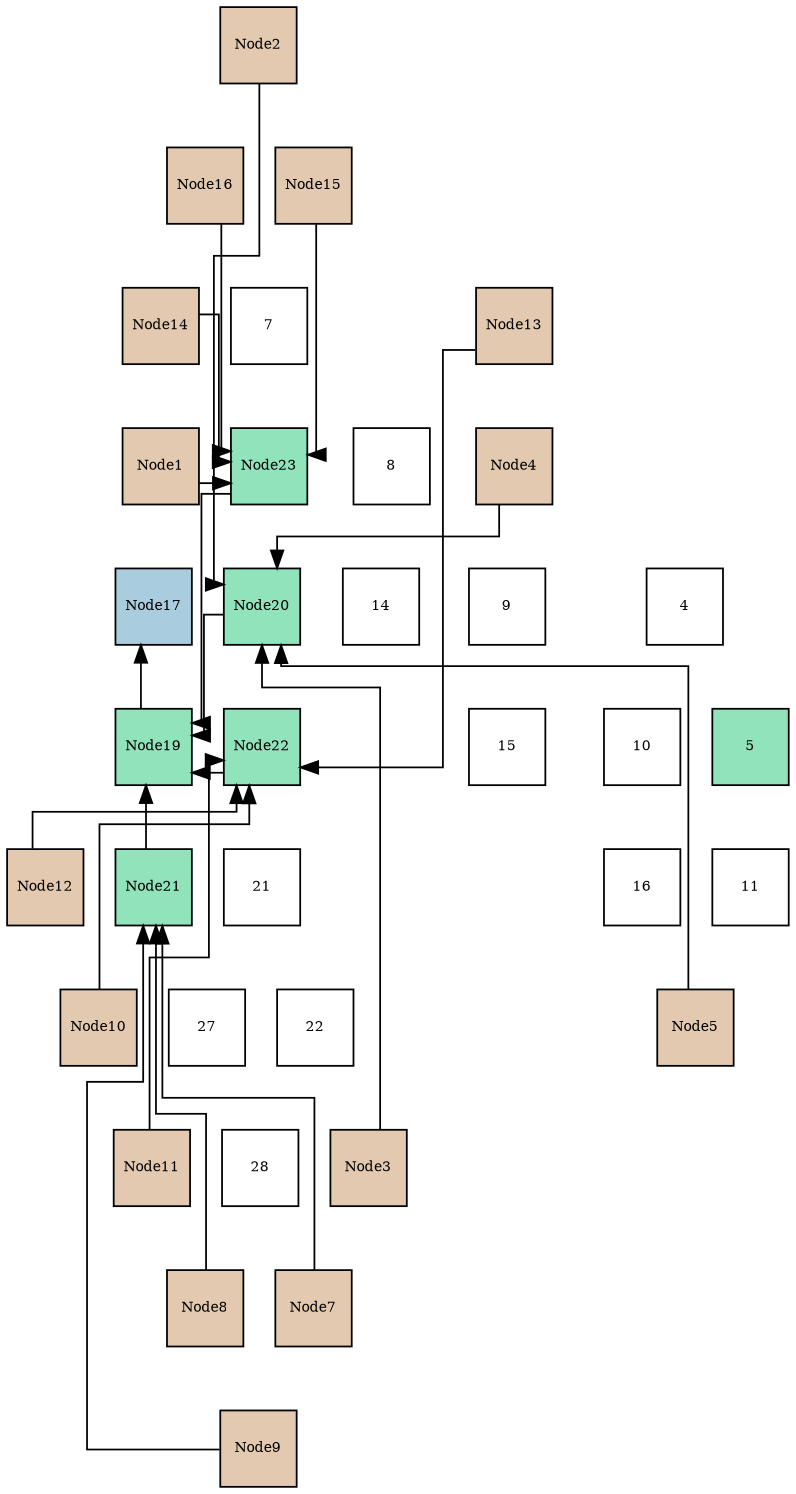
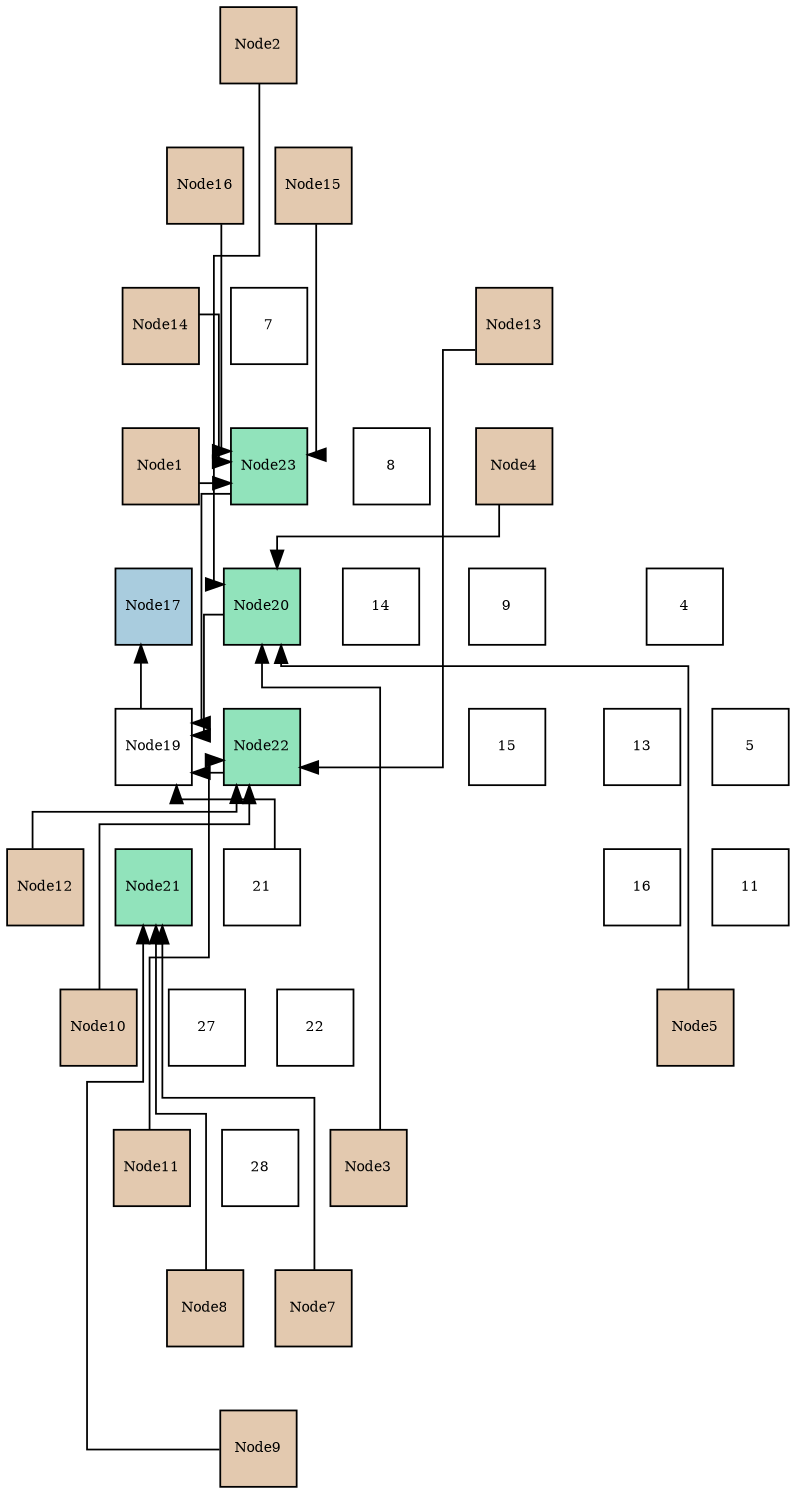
node "Node19": fillcolor #91e3bb -> #ffffff
node "10": label "10" -> "13"
node "5": fillcolor #91e3bb -> #ffffff
edge "Node21" -> "Node19": now "21" -> "Node19"
